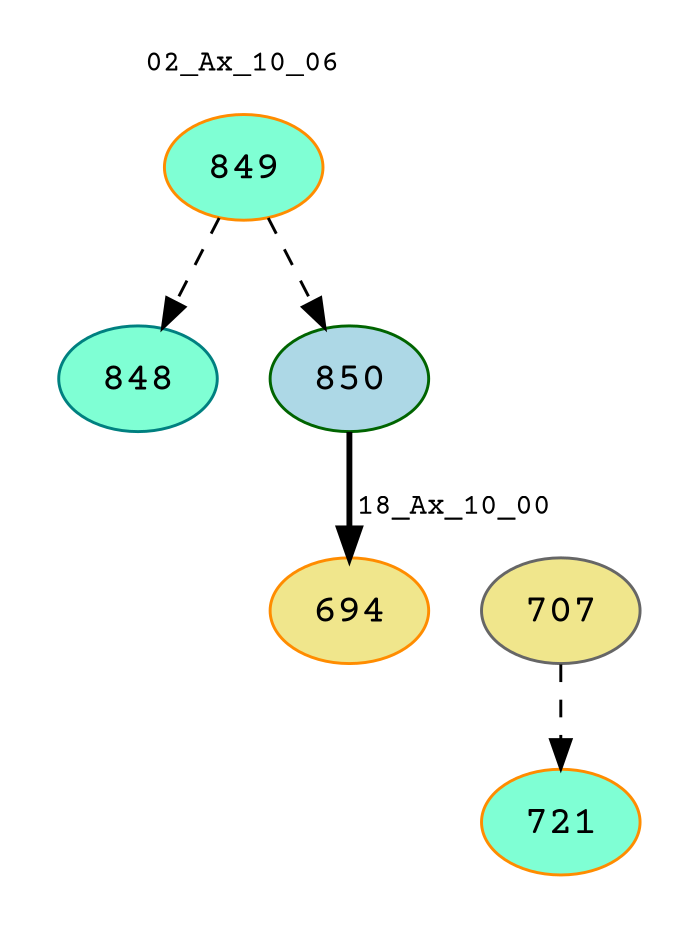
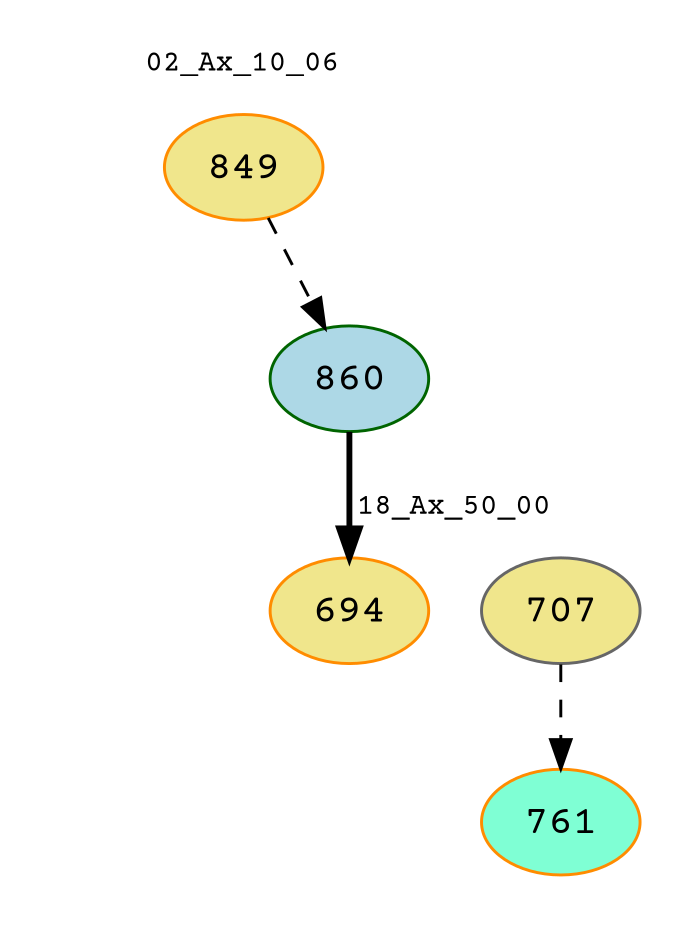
node "849": fillcolor aquamarine -> khaki
node "848": removed
node "850": label "850" -> "860"
cluster "18_Ax_10_00": label "18_Ax_10_00" -> "18_Ax_50_00"
node "721": label "721" -> "761"
